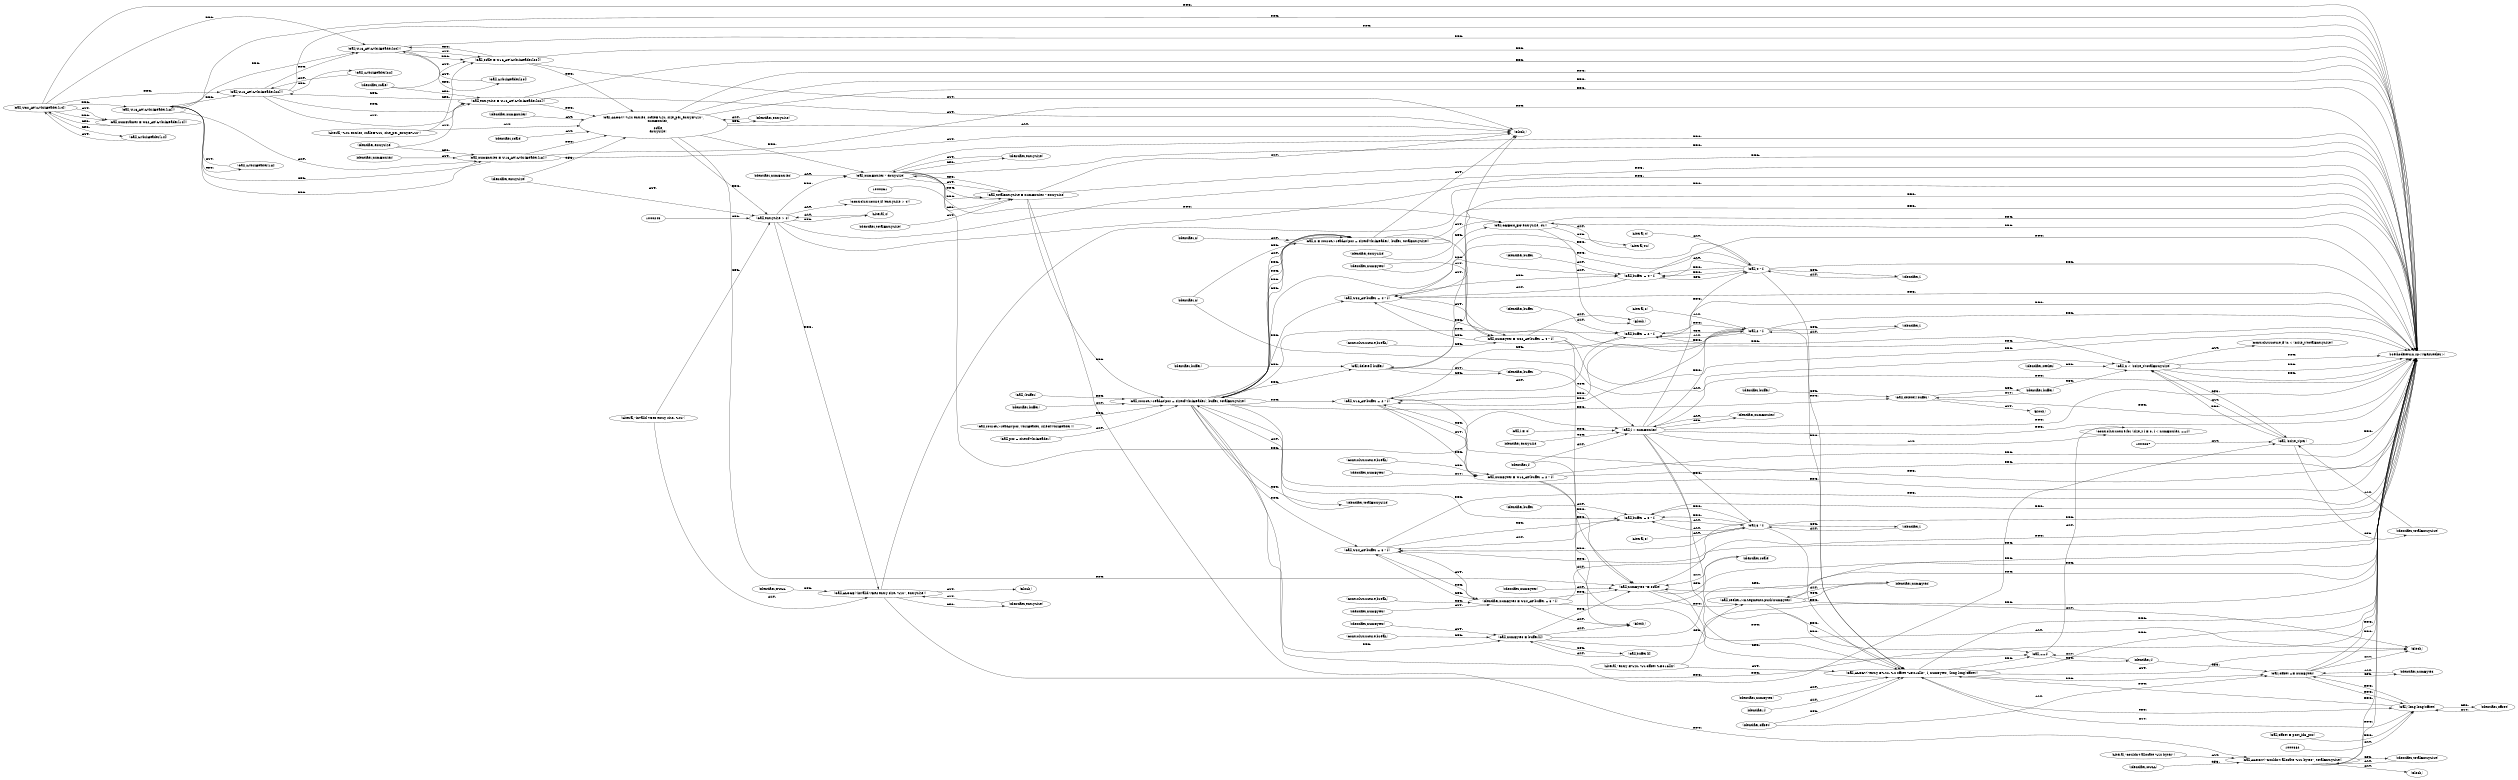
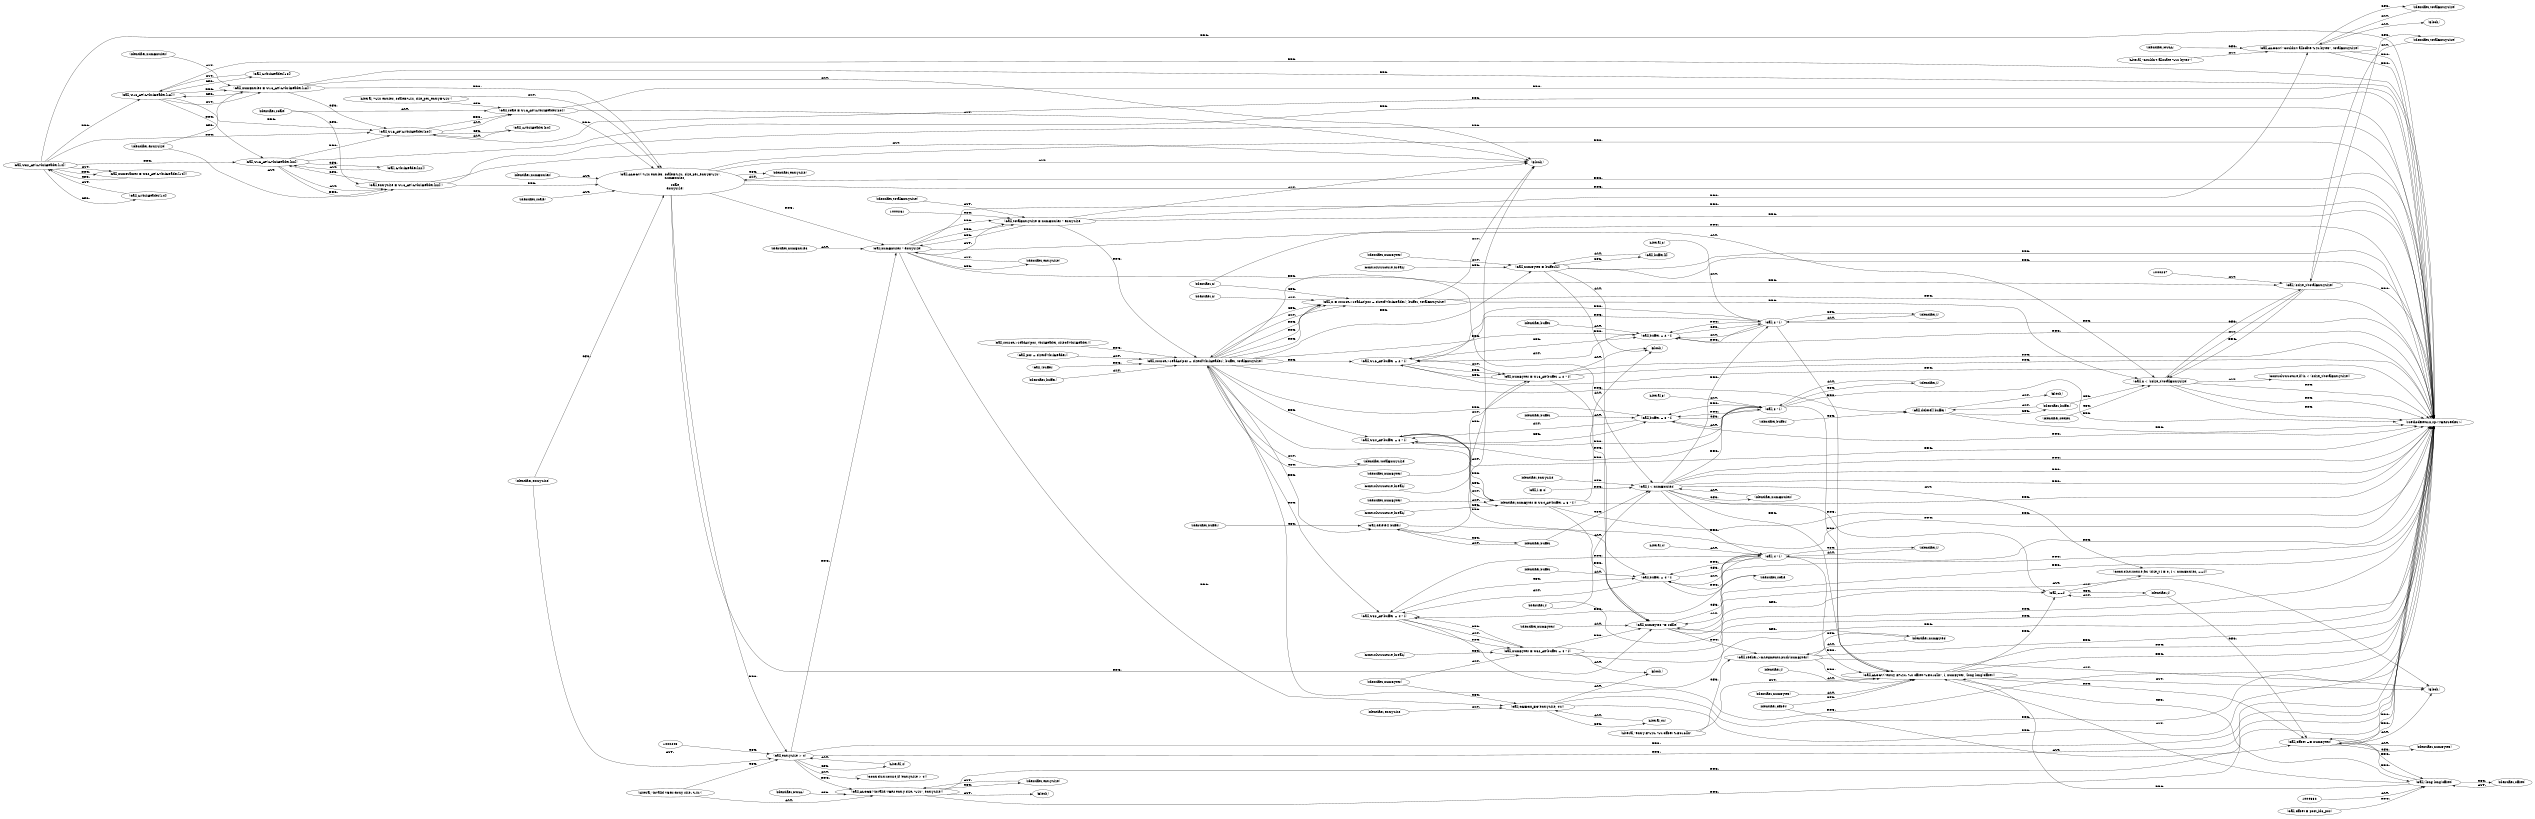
edge "(Call,scale = U16_AT(&vbriHeader[20]))" -> "(Call,U16_AT(&vbriHeader[20]))": now "(Call,numEntries = U16_AT(&vbriHeader[18]))" -> "(Call,U16_AT(&vbriHeader[20]))"
node "(Call,(ssize_t)per)": label "(Call,(ssize_t)per)" -> "(Call,(ssize_t)totalEntrySize)"
edge "(Call,buffer + 3 * i)" -> "(Call,3 * i)": label "AST: " -> "CFG: "
